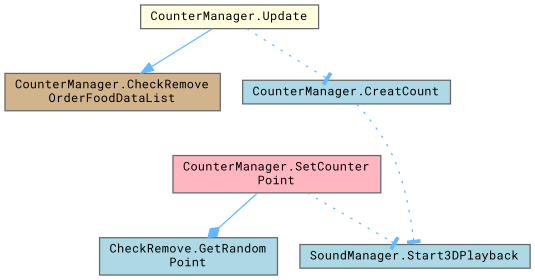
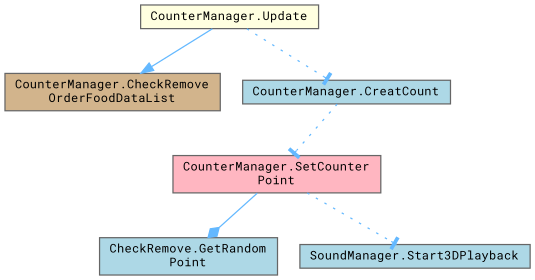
edge "CounterManager.CreatCount" -> "SoundManager.Start3DPlayback": now "CounterManager.CreatCount" -> "CounterManager.SetCounter Point"
